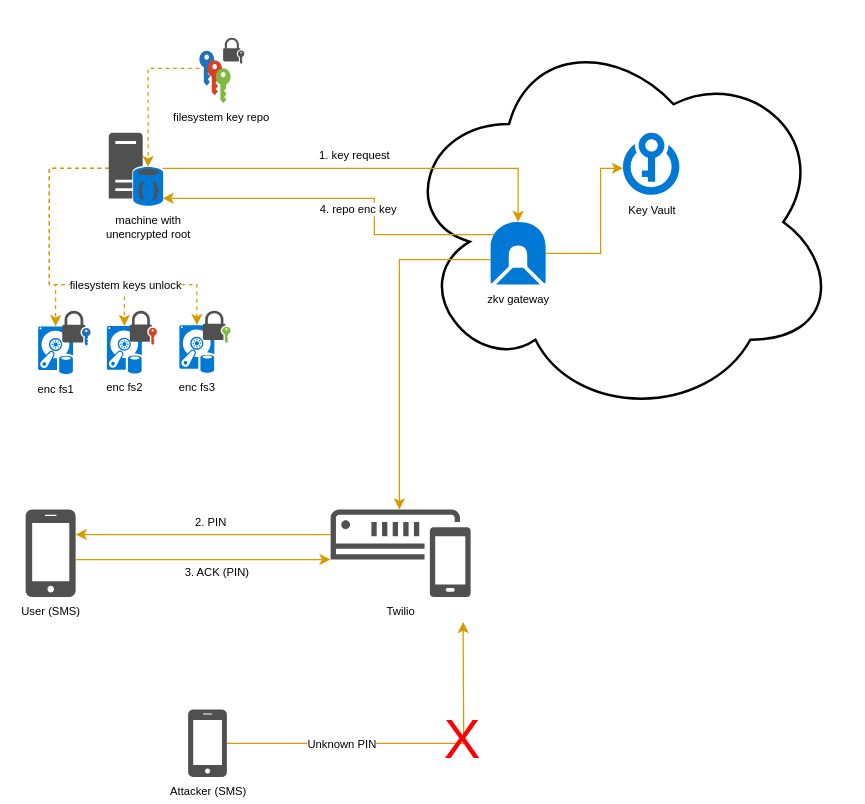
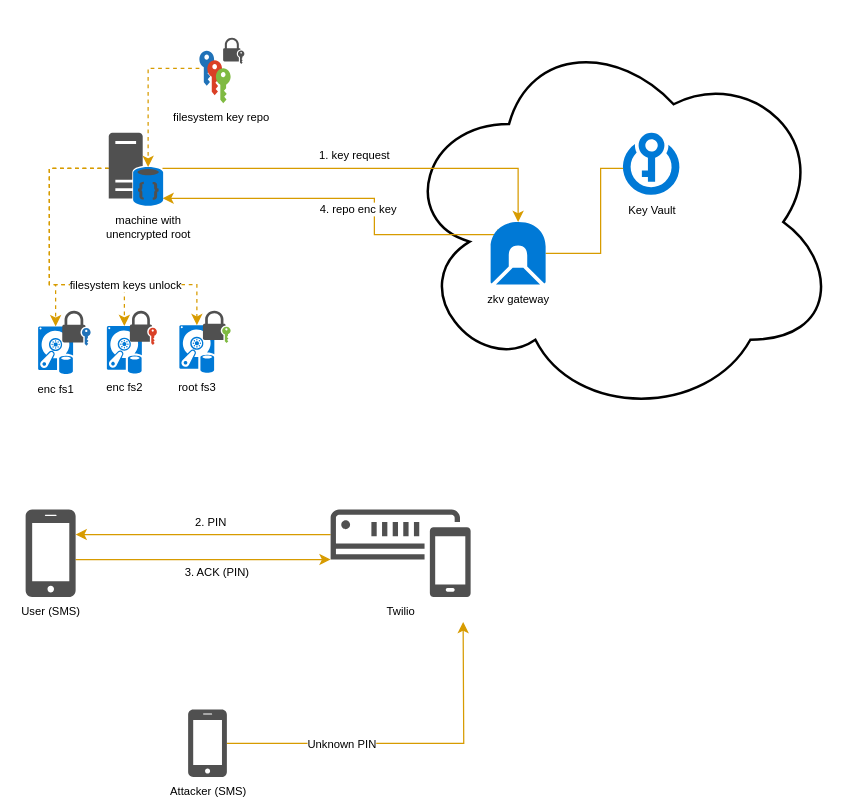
edge "zkv gateway" -> "Key Vault": arrowhead classic -> none
edge "zkv gateway" -> "Twilio": removed
node "enc fs3": label "enc fs3" -> "root fs3"
node "X": removed
